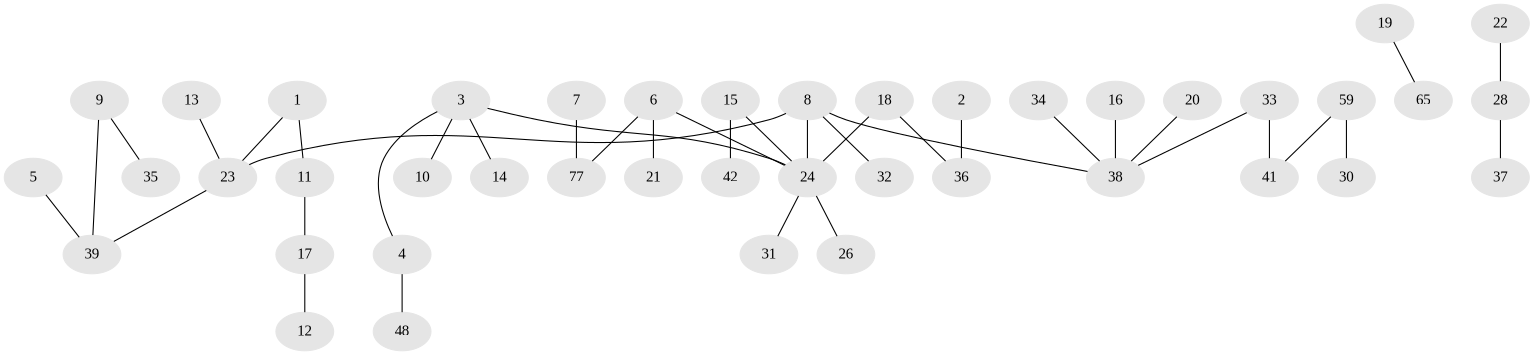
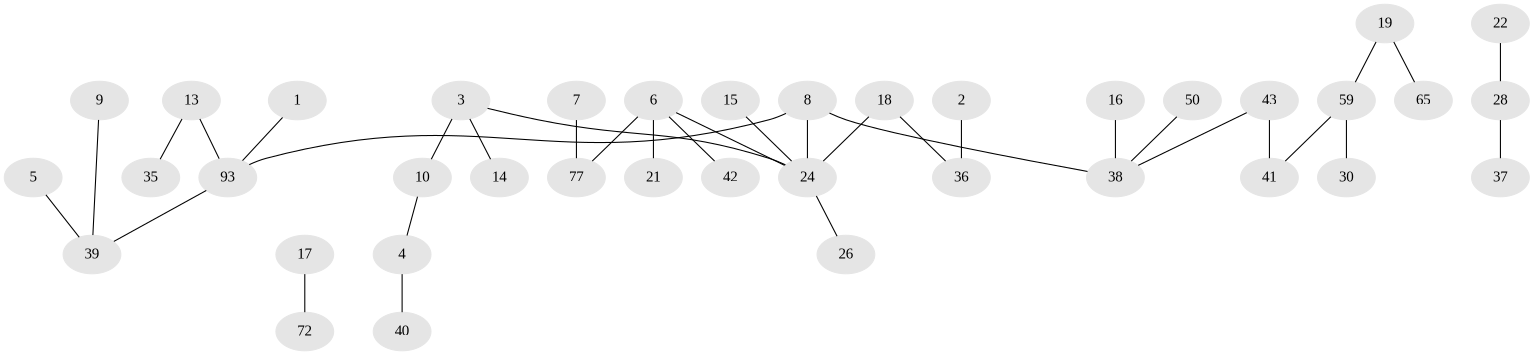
edge "19" -- "59": added
node "34": removed
node "20": label "20" -> "50"
node "33": label "33" -> "43"
edge "9" -- "35": now "13" -- "35"
edge "15" -- "42": now "6" -- "42"
edge "3" -- "4": now "10" -- "4"
node "23": label "23" -> "93"
node "11": removed
node "32": removed
node "31": removed
node "12": label "12" -> "72"
node "48": label "48" -> "40"
